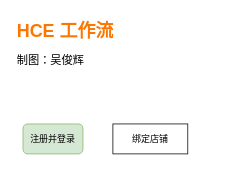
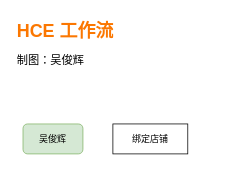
node "注册并登录": label "注册并登录" -> "吴俊辉"
